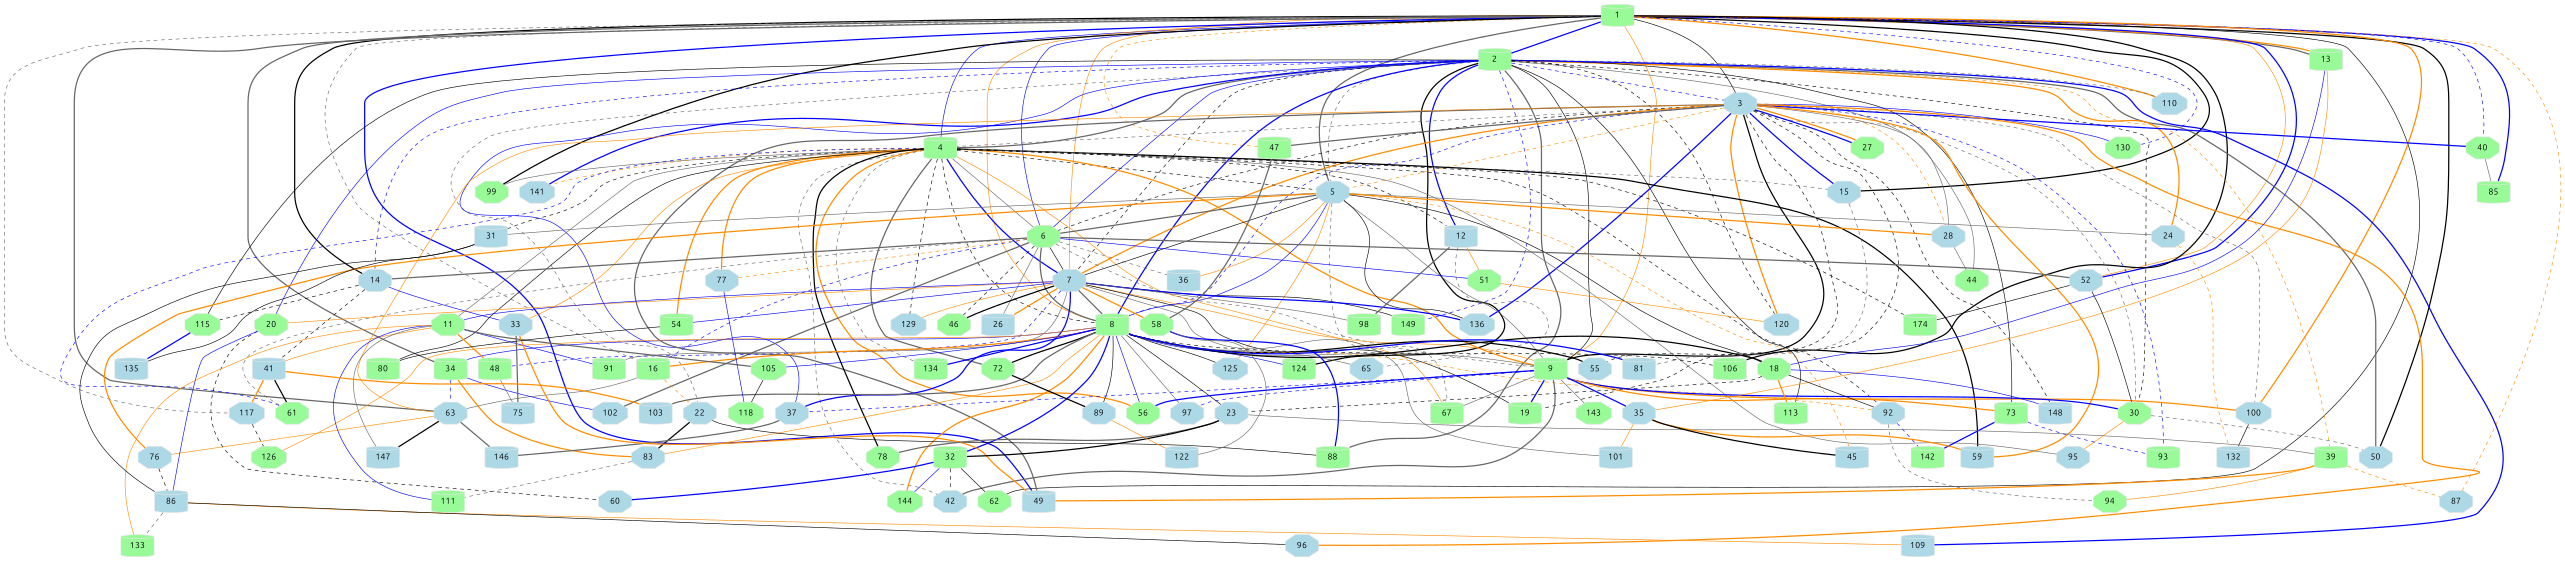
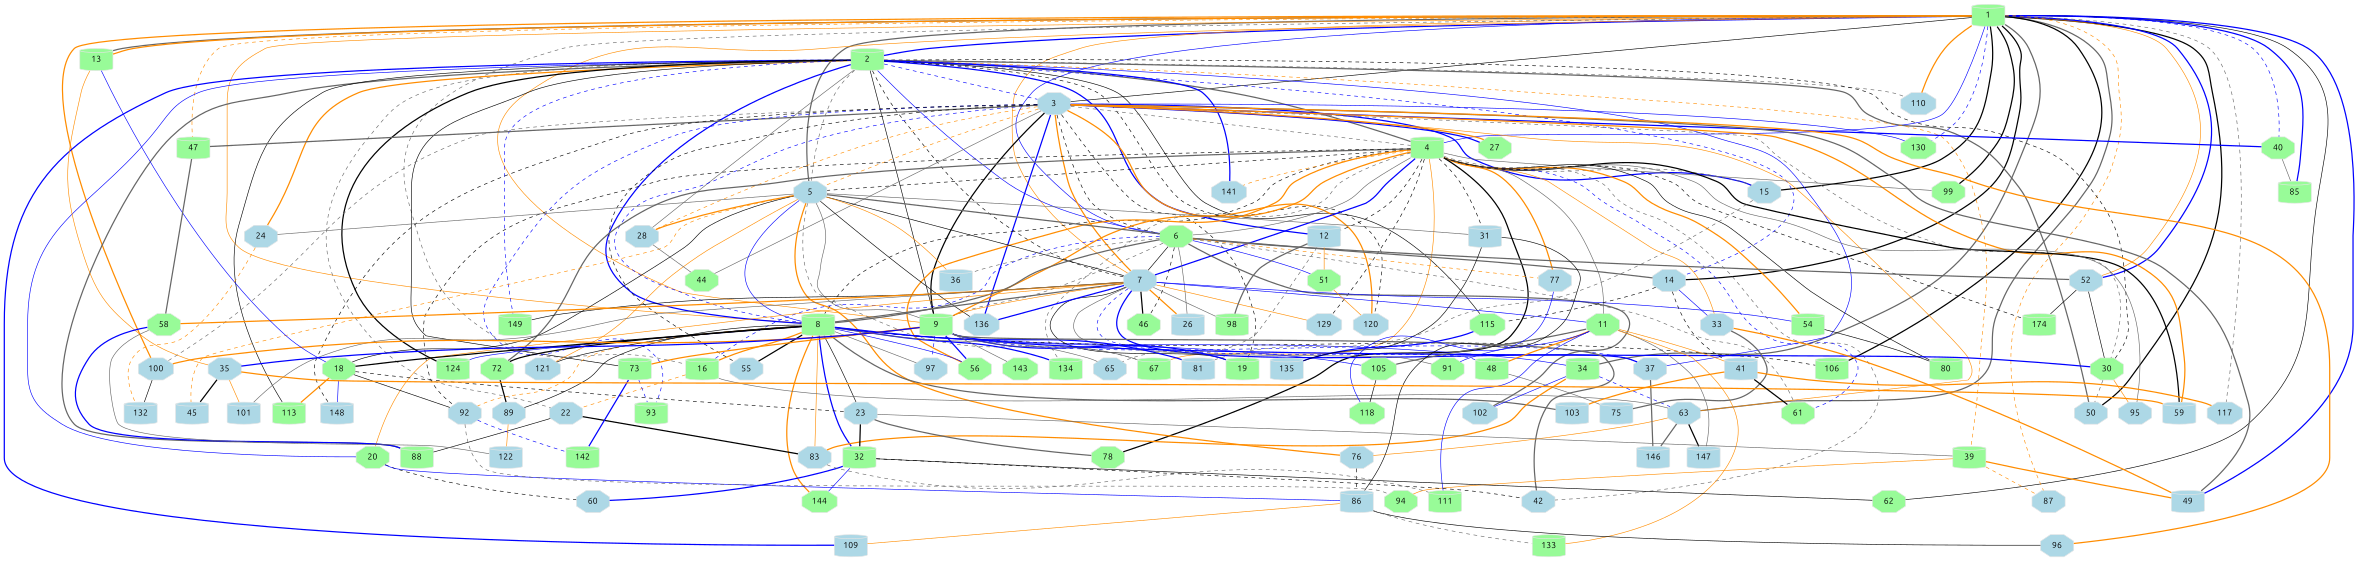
edge "8" -- "9": removed
node "91": shape cylinder -> octagon
node "125": label "125" -> "121"
node "126": removed
